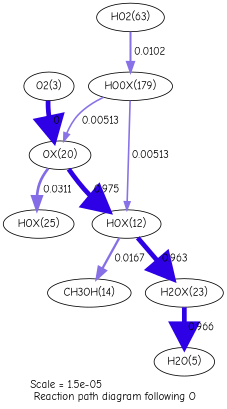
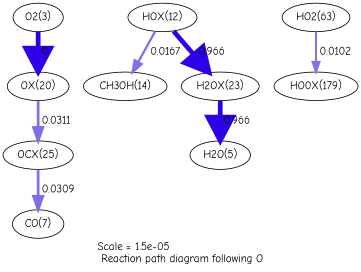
edge "HO0X(179)" -> "OX(20)": removed, label "0.00513"
edge "HO0X(179)" -> "HOX(12)": removed, label "0.00513"
edge "OX(20)" -> "HOX(12)": removed, label "0.975"
node "CO(7)": added
node "HOX(25)": label "HOX(25)" -> "OCX(25)"
edge "HOX(12)" -> "H2OX(23)": label " 0.963" -> " 0.966"
